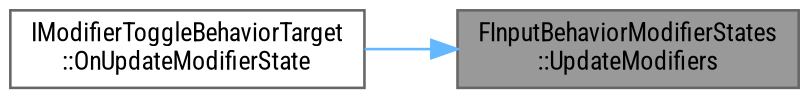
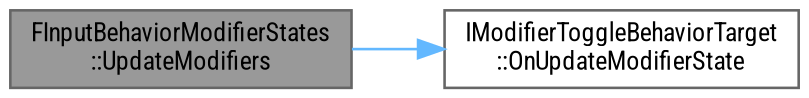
edge "IModifierToggleBehaviorTarget ::OnUpdateModifierState" -> "FInputBehaviorModifierStates ::UpdateModifiers": reversed
